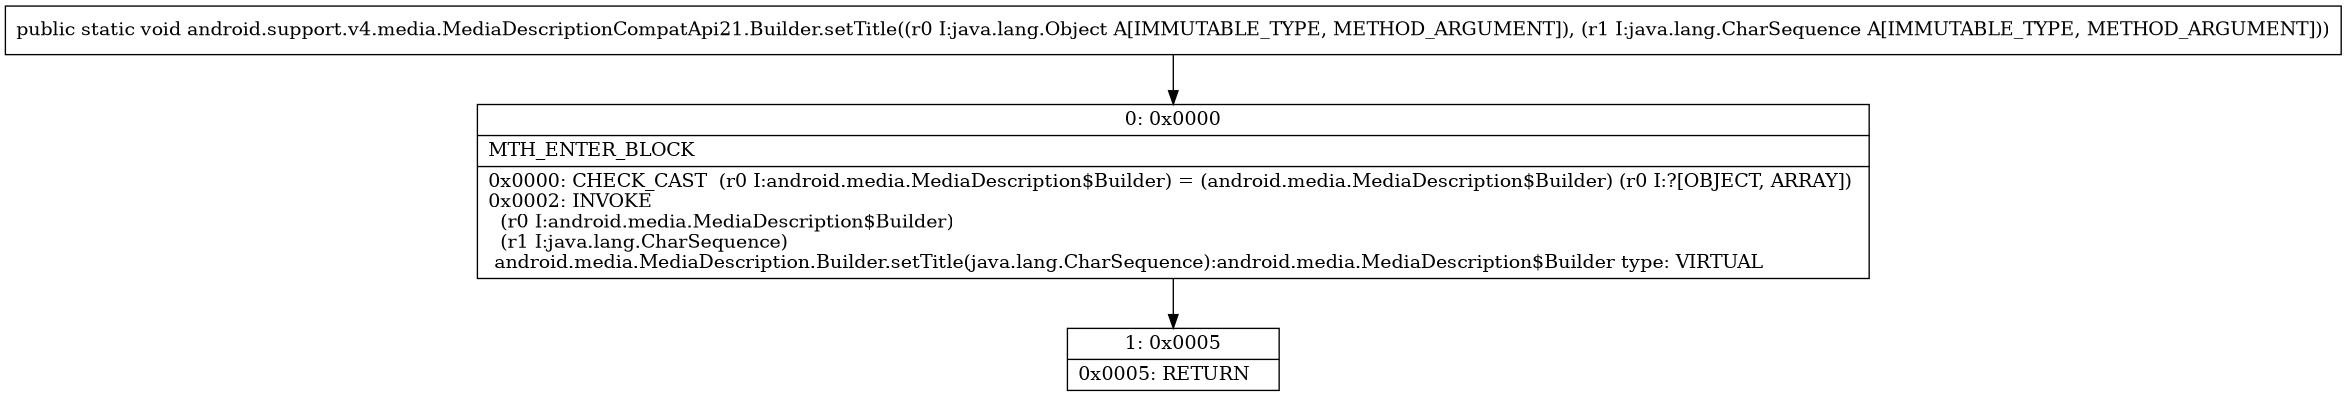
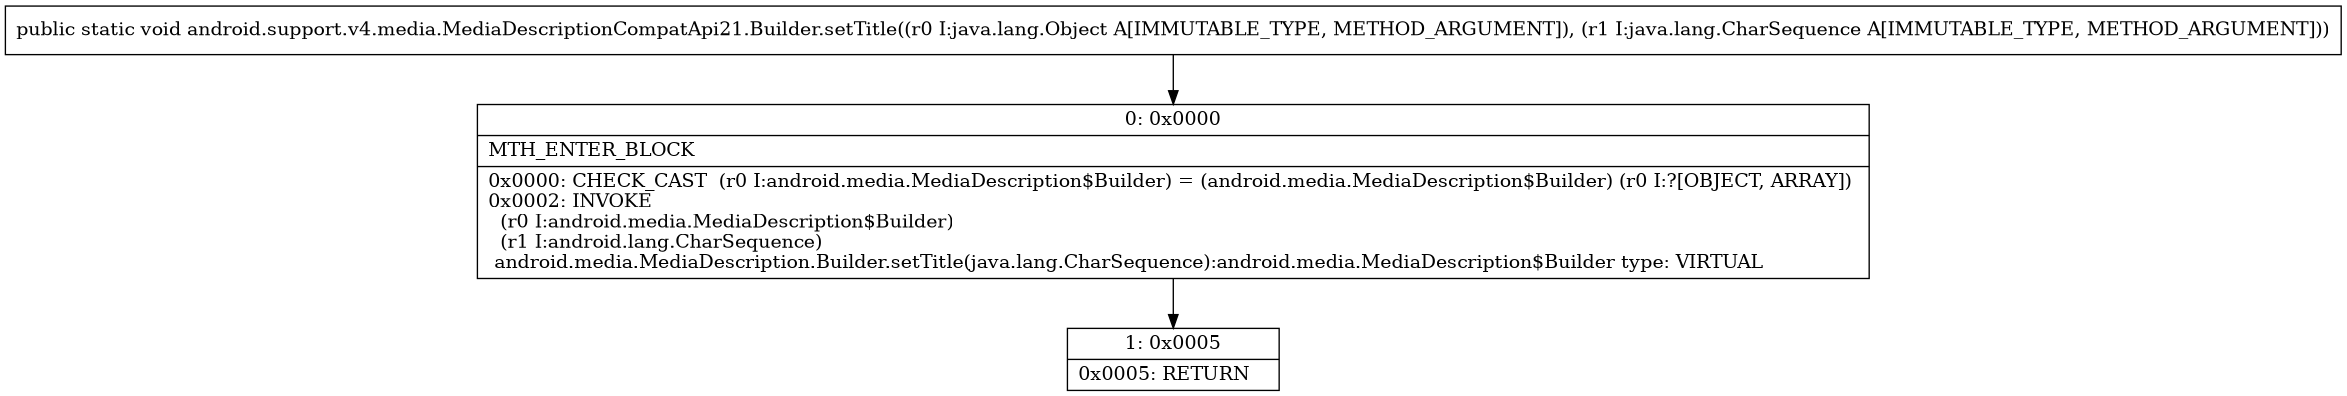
node "0: 0x0000": text "(r1 I:java.lang.CharSequence)" -> "(r1 I:android.lang.CharSequence)"
